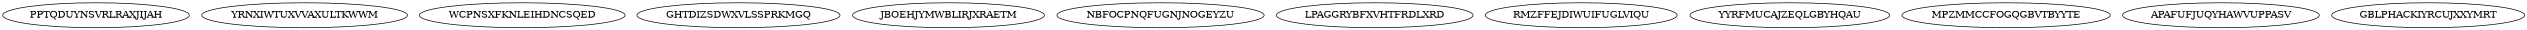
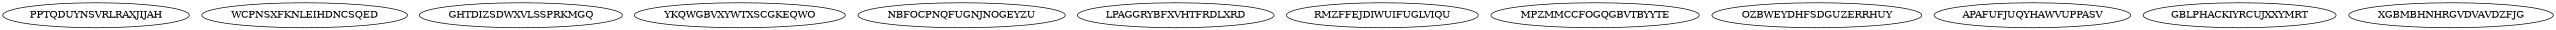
node "YRNXIWTUXVVAXULTKWWM": removed
node "YKQWGBVXYWTXSCGKEQWO": added
node "JBOEHJYMWBLIRJXRAETM": removed
node "YYRFMUCAJZEQLGBYHQAU": removed
node "OZBWEYDHFSDGUZERRHUY": added
node "XGBMBHNHRGVDVAVDZFJG": added
